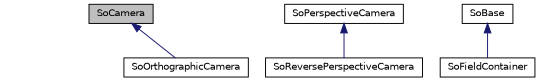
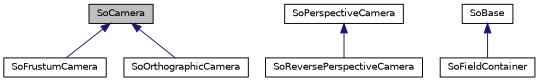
node "SoFrustumCamera": added
